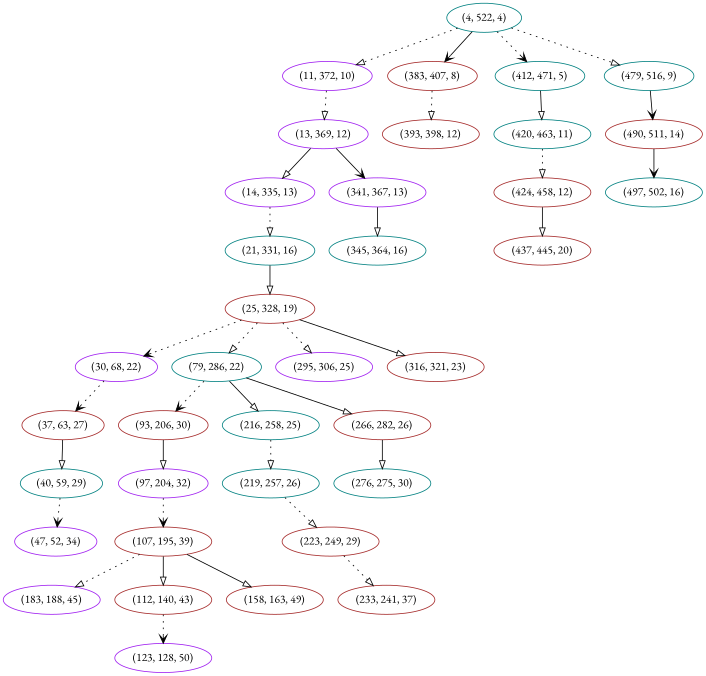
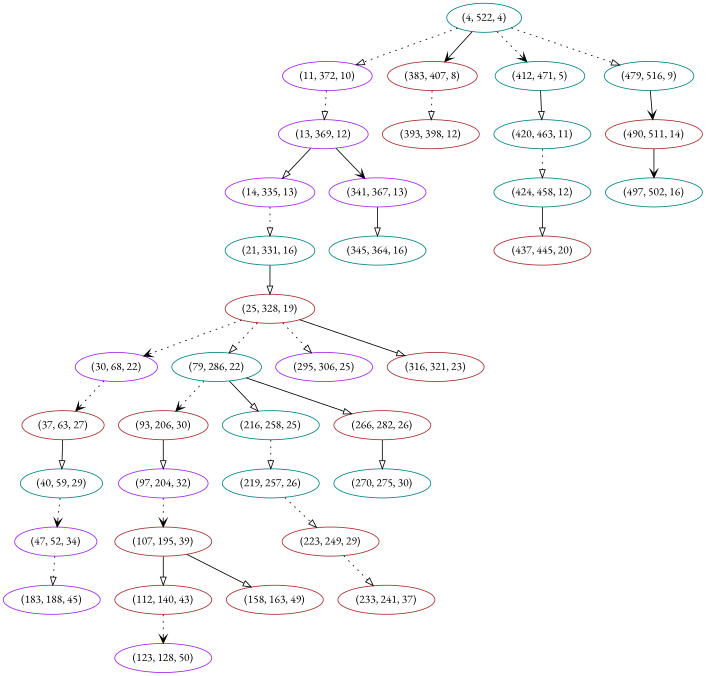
node "(424, 458, 12)": color brown -> teal
node "(276, 275, 30)": label "(276, 275, 30)" -> "(270, 275, 30)"
edge "(107, 195, 39)" -> "(183, 188, 45)": now "(47, 52, 34)" -> "(183, 188, 45)"
